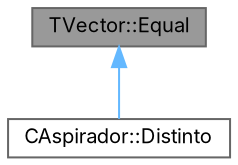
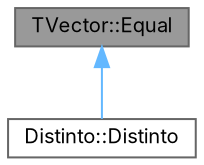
node "CAspirador::Distinto": label "CAspirador::Distinto" -> "Distinto::Distinto"
